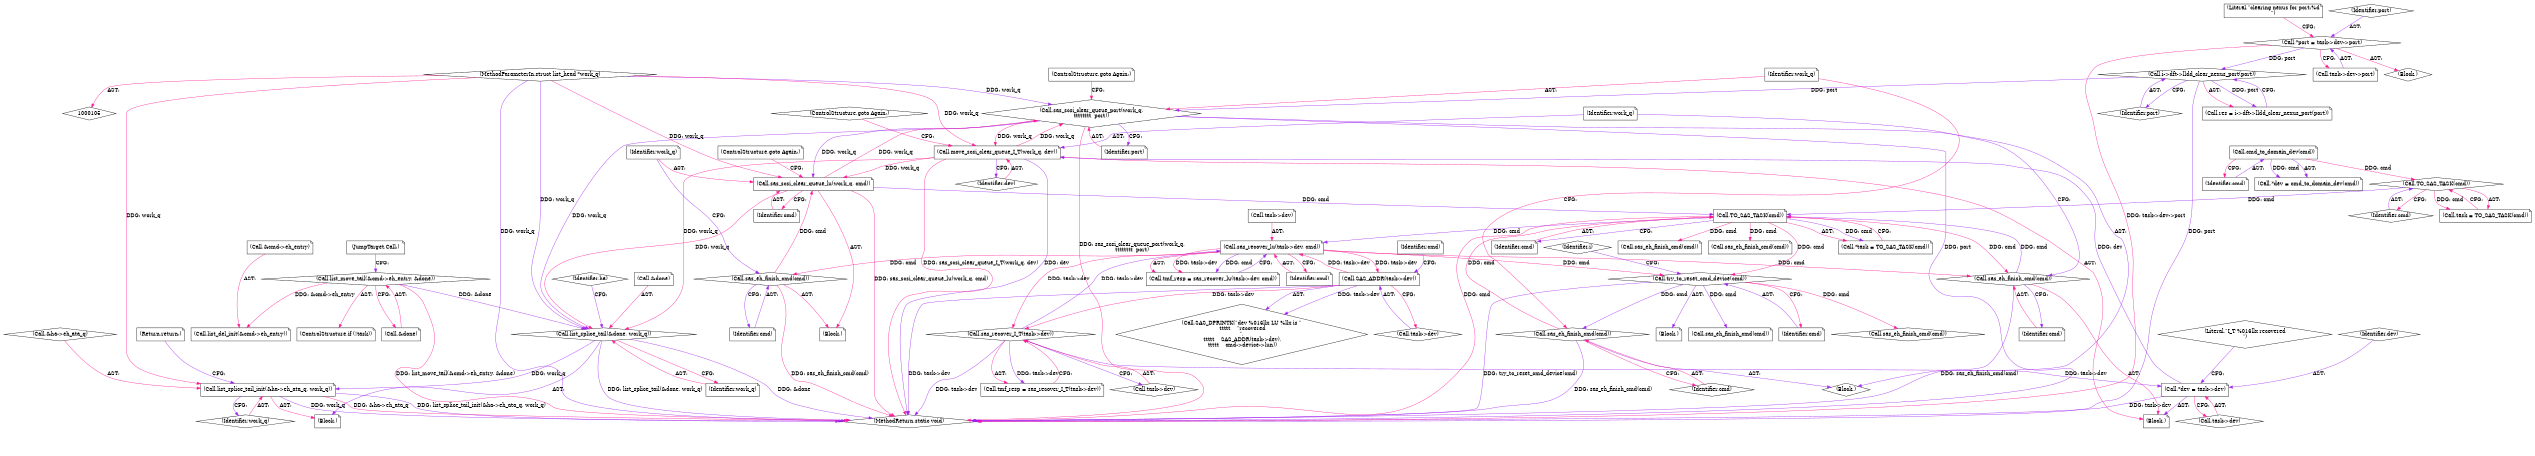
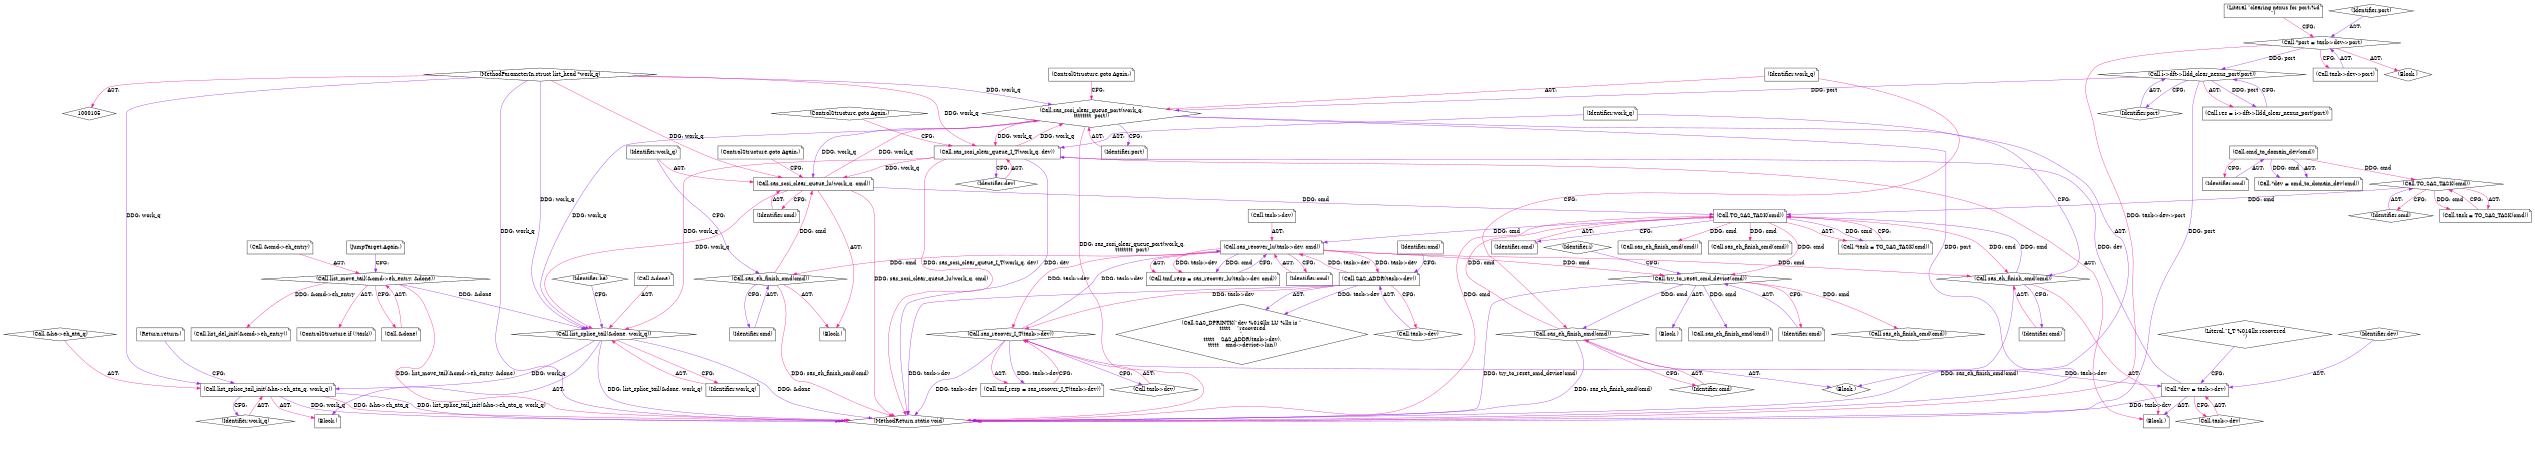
edge "(MethodParameterIn,struct list_head *work_q)" -> "(Call,list_splice_tail_init(&ha->eh_ata_q, work_q))": color deeppink -> purple
node "(Call,move_scsi_clear_queue_I_T(work_q, dev))": label "(Call,move_scsi_clear_queue_I_T(work_q, dev))" -> "(Call,sas_scsi_clear_queue_I_T(work_q, dev))"
node "(JumpTarget,Call:)": label "(JumpTarget,Call:)" -> "(JumpTarget,Again:)"
edge "(Call,&cmd->eh_entry)" -> "(Call,list_del_init(&cmd->eh_entry))": now "(Call,&cmd->eh_entry)" -> "(Call,list_move_tail(&cmd->eh_entry, &done))"
